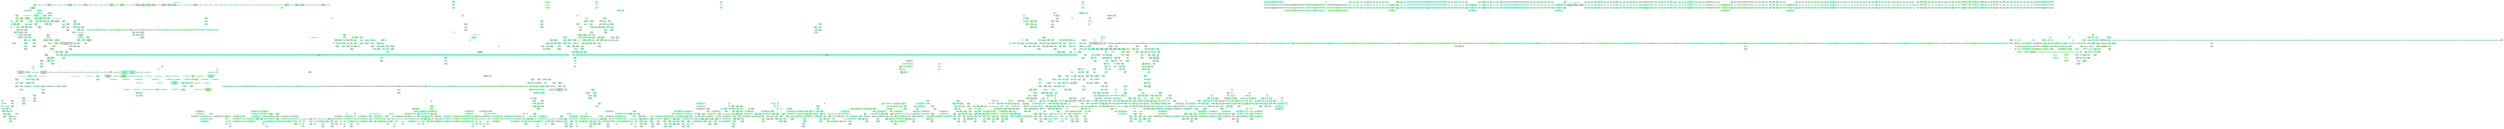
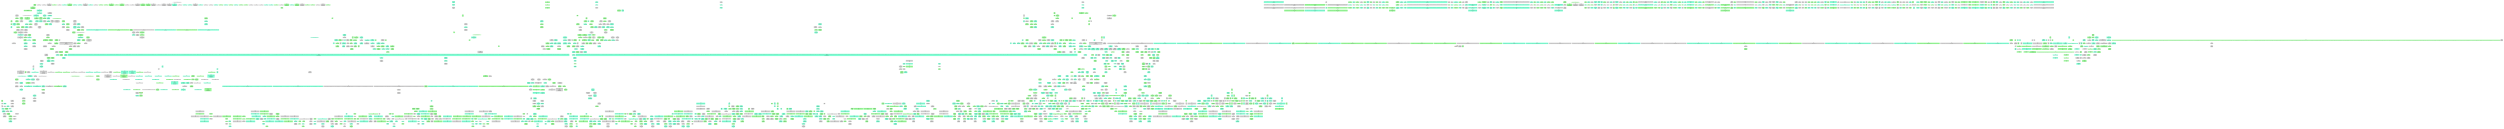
node "CE0x6a5d860": removed
